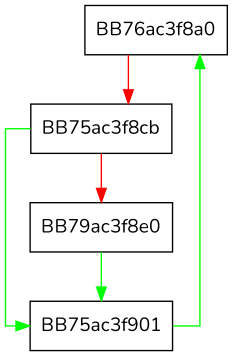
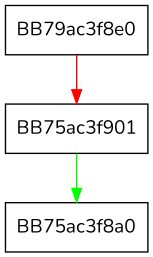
node "BB76ac3f8a0": label "BB76ac3f8a0" -> "BB75ac3f8a0"
node "BB75ac3f8cb": removed
edge "BB79ac3f8e0" -> "BB75ac3f901": color green -> red
